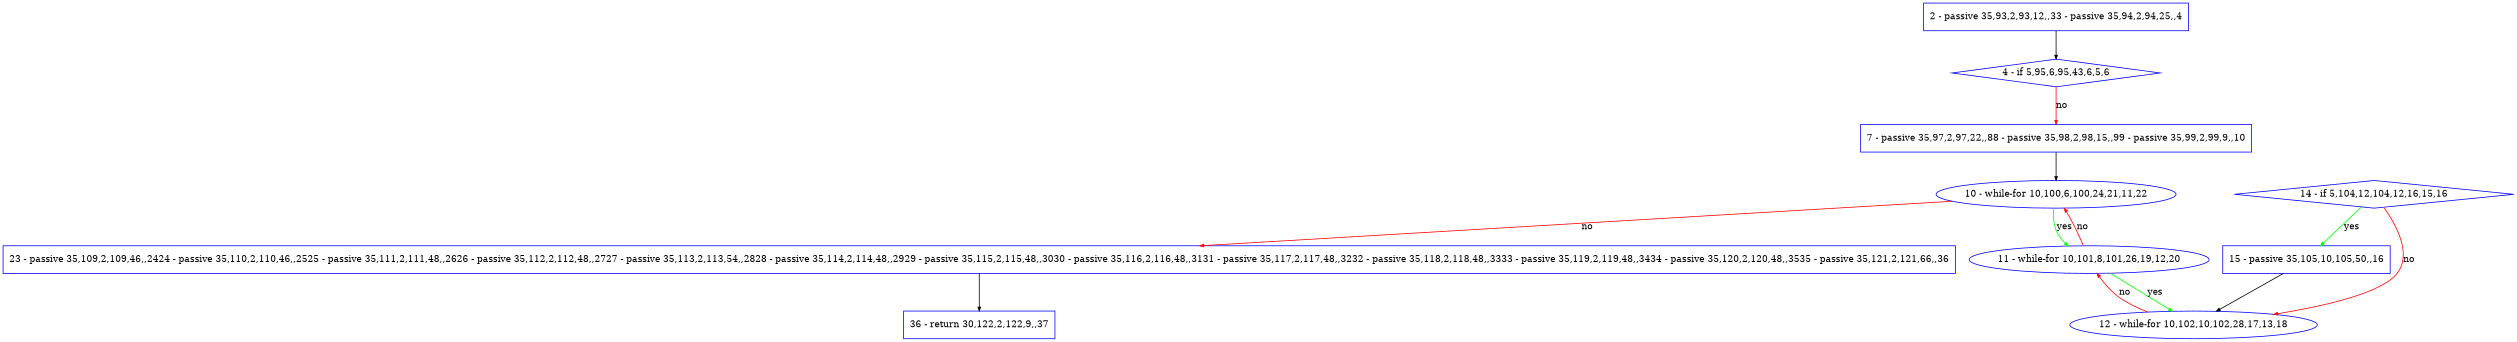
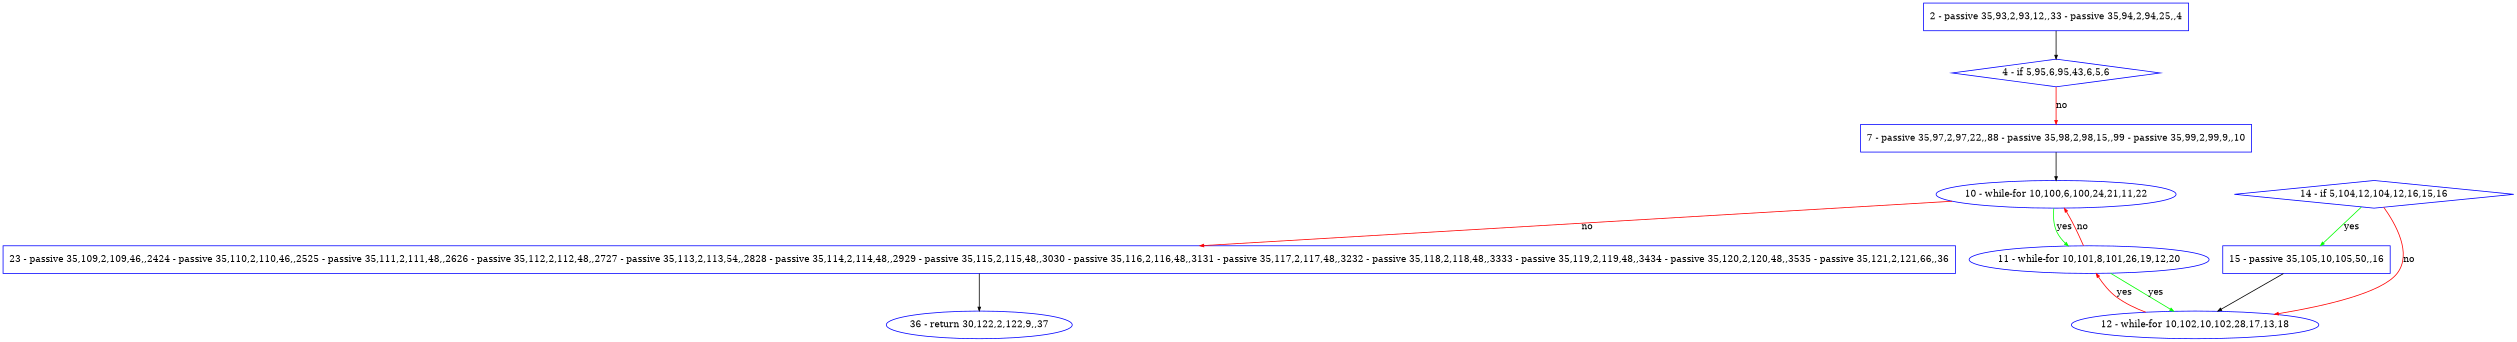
edge "12 - while-for 10,102,10,102,28,17,13,18" -> "11 - while-for 10,101,8,101,26,19,12,20": label "no" -> "yes"
node "36 - return 30,122,2,122,9,,37": shape box -> ellipse
